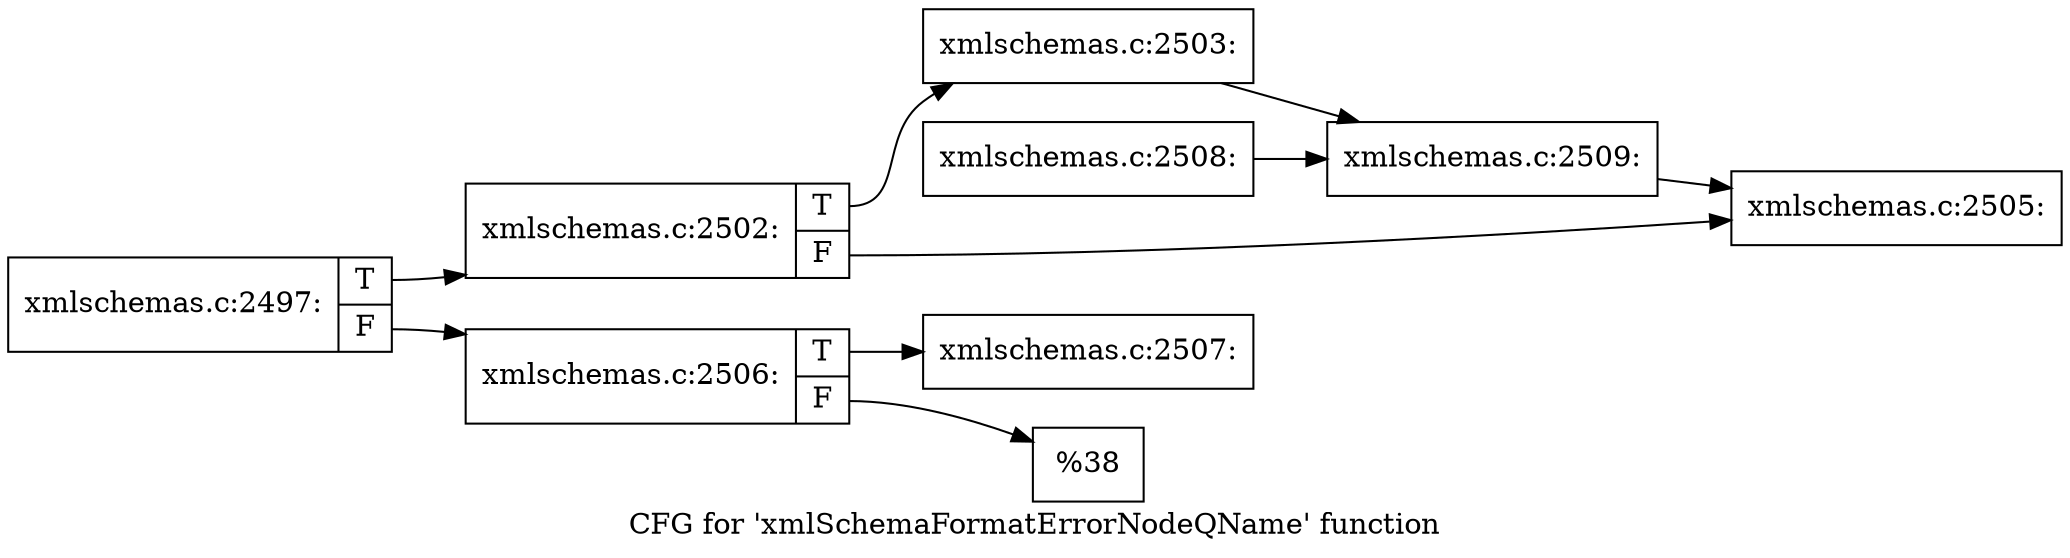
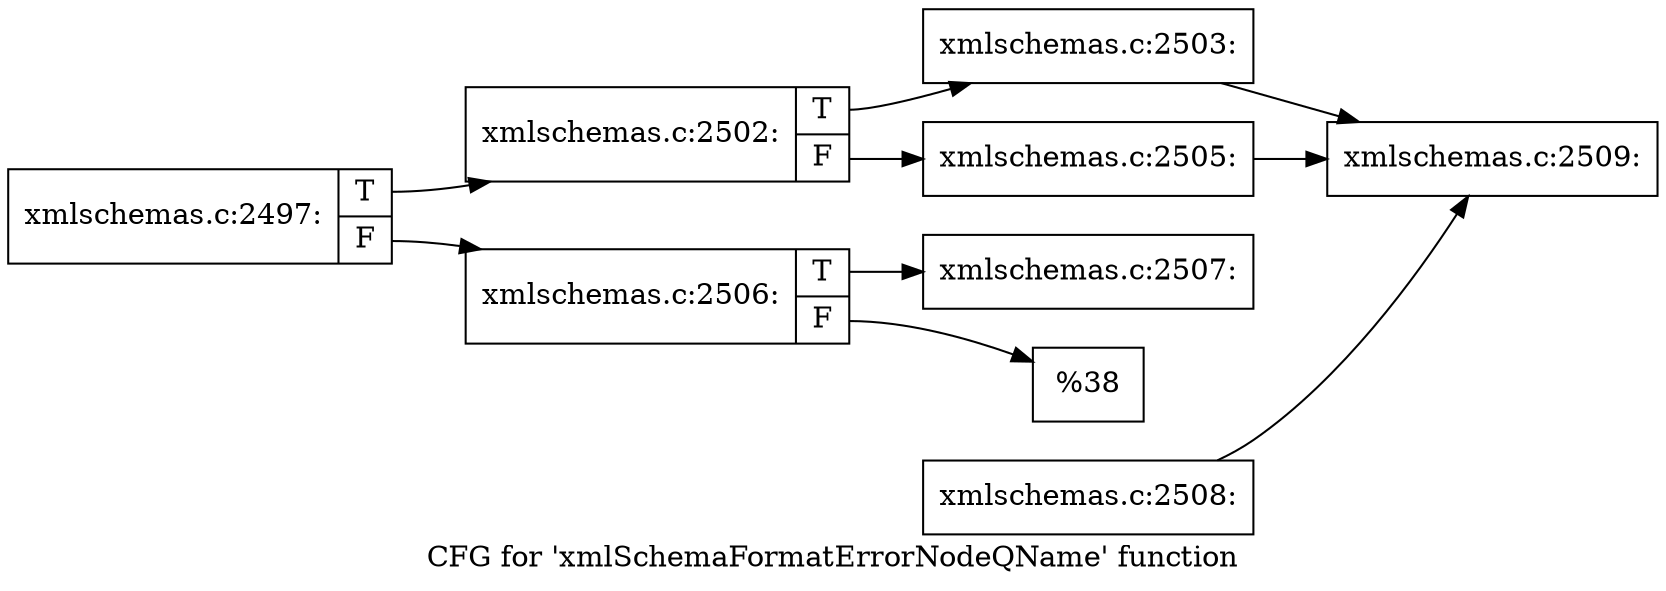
edge "xmlschemas.c:2509:" -> "xmlschemas.c:2505:": reversed
